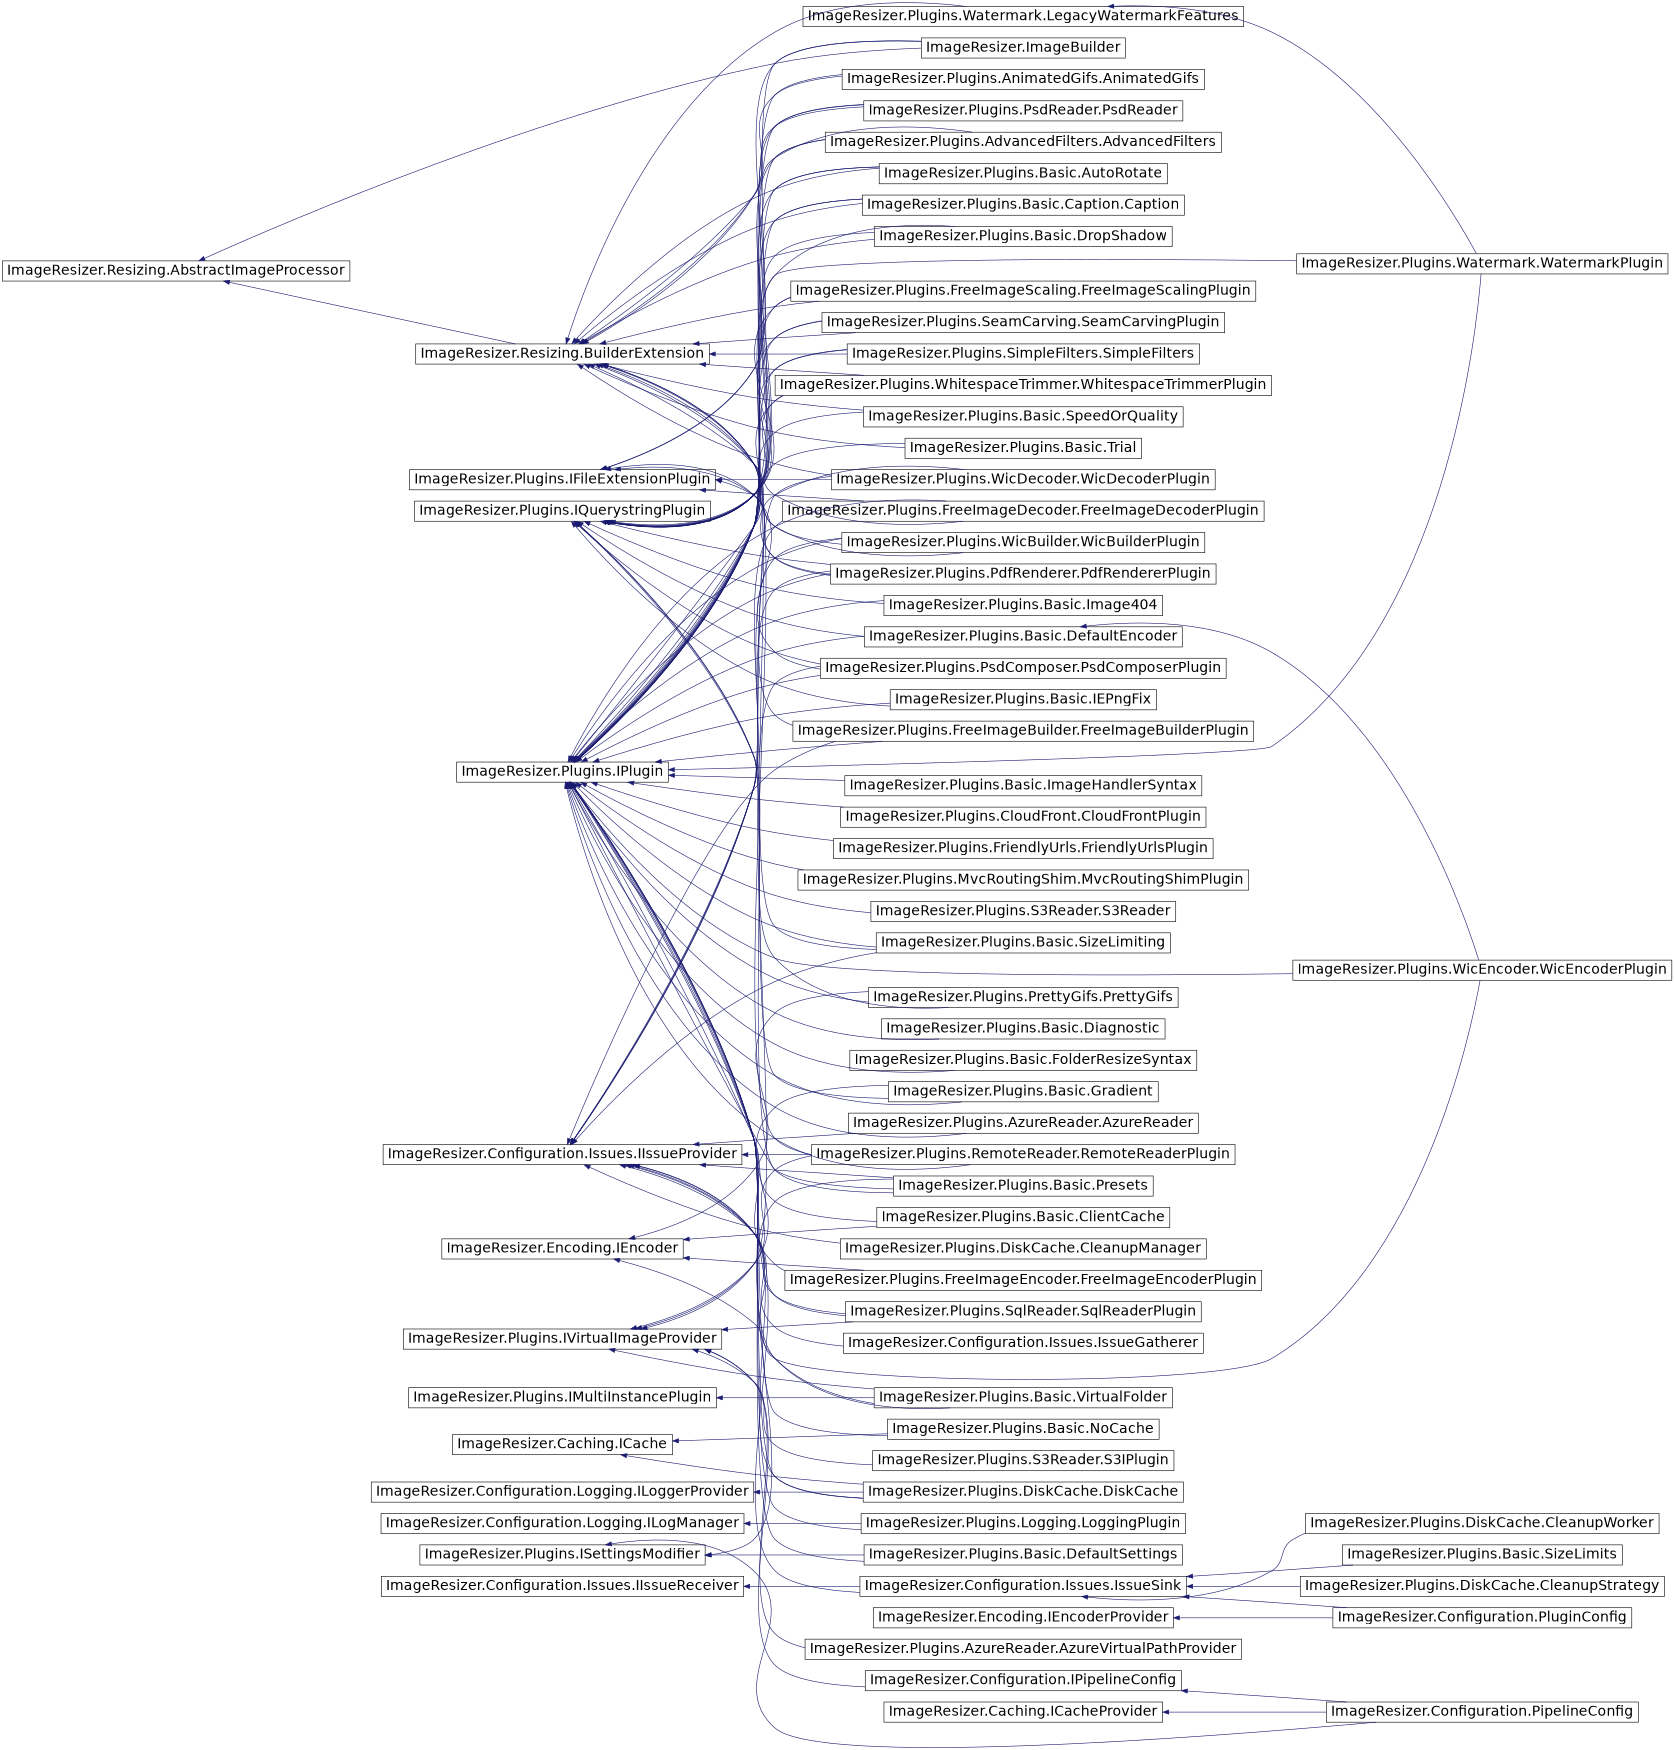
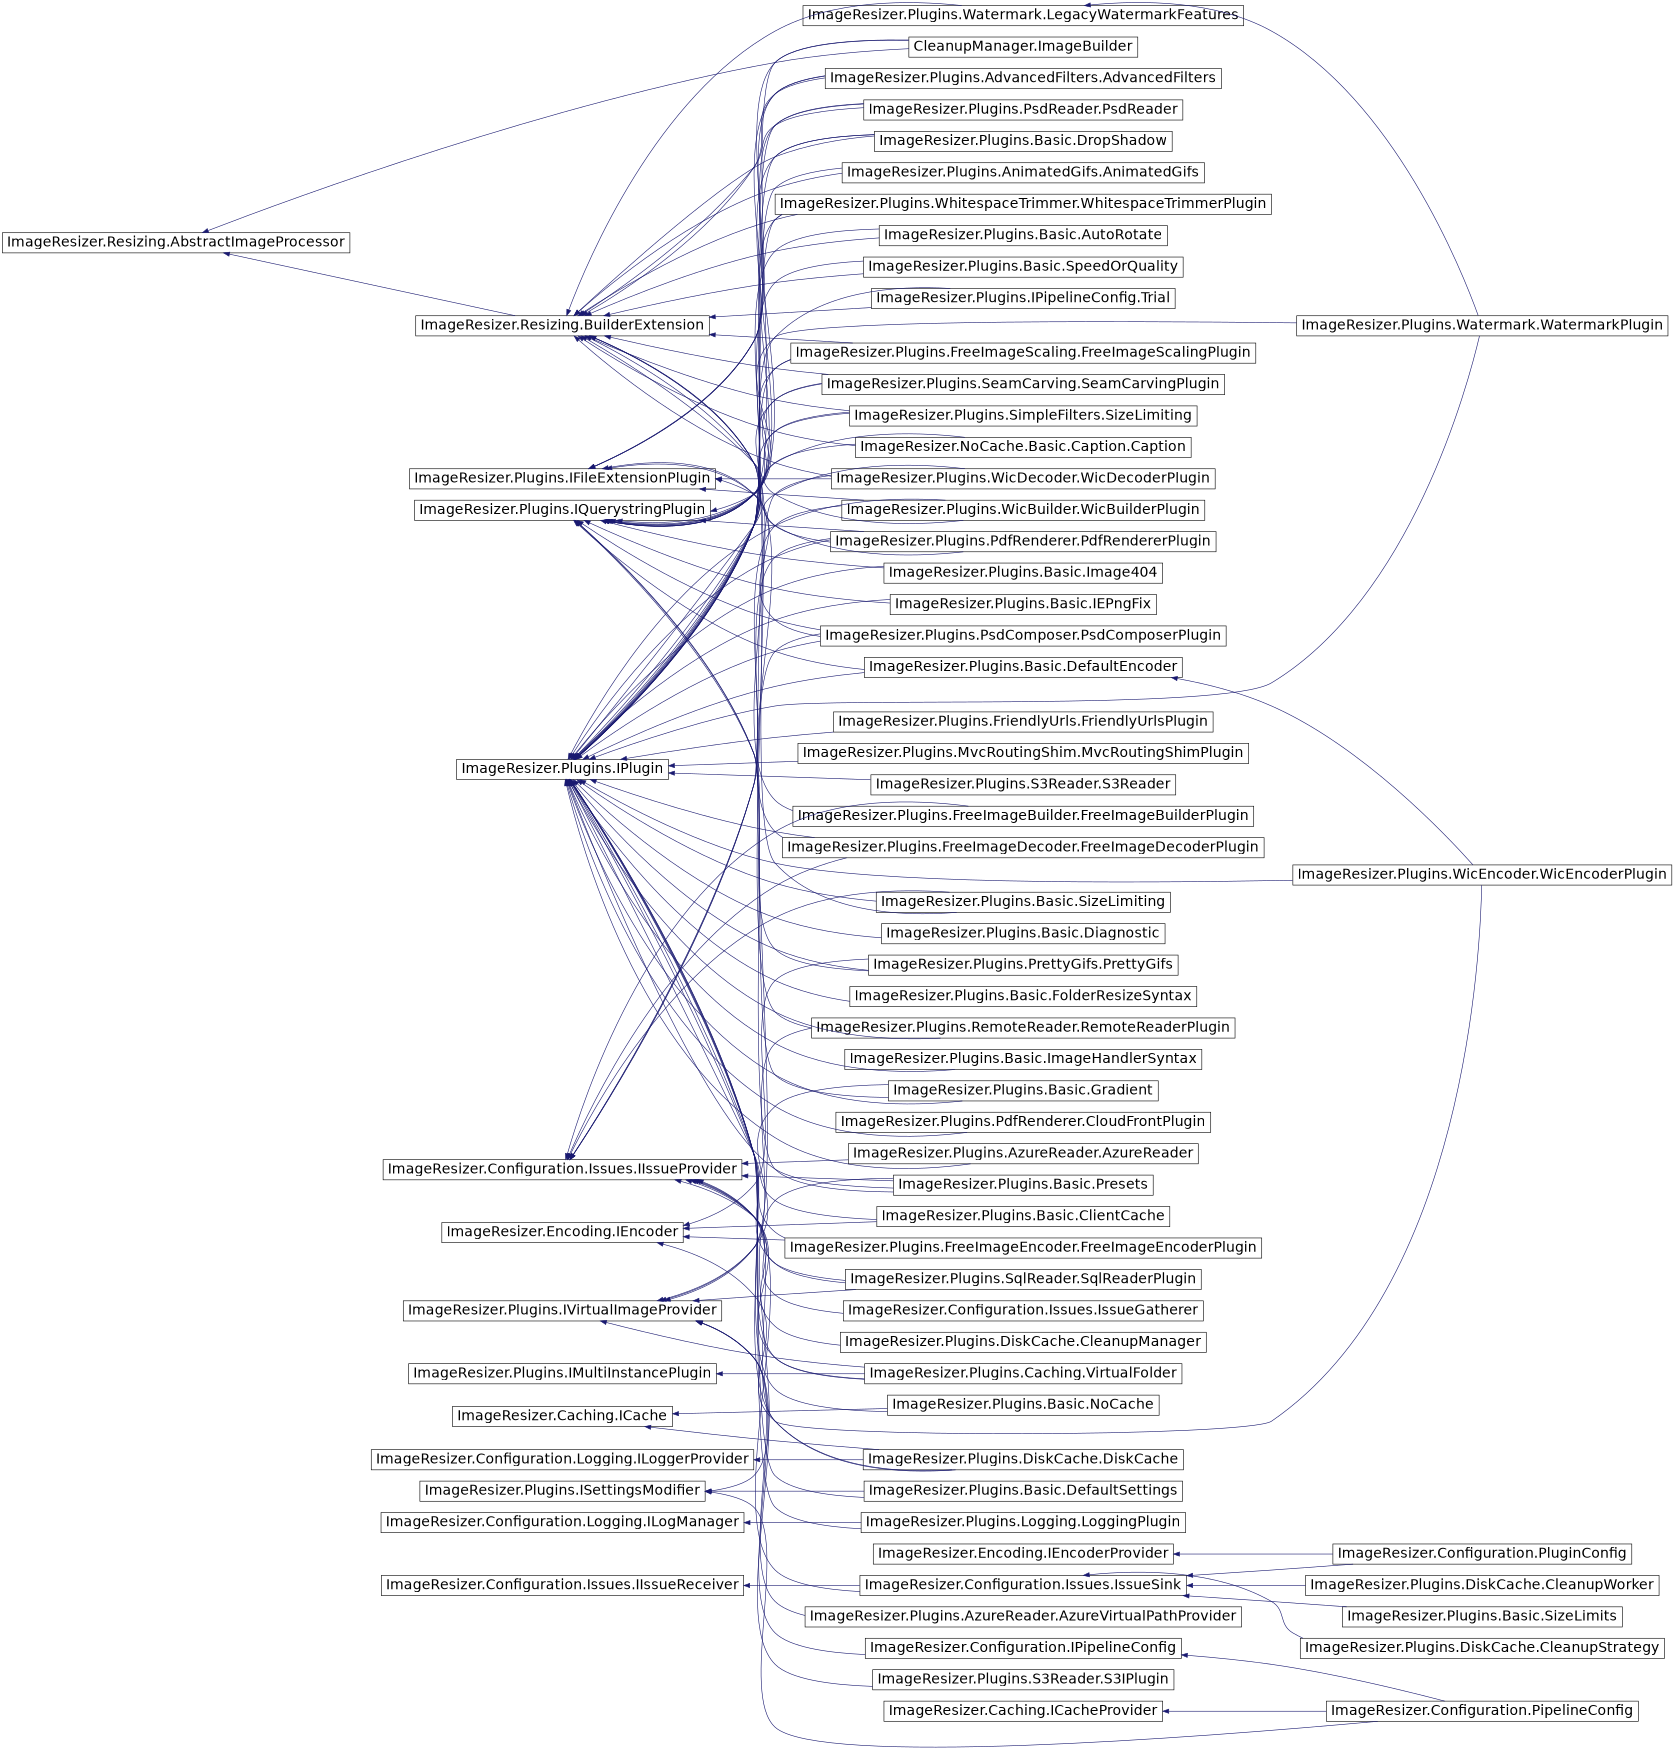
node "ImageResizer.ImageBuilder": label "ImageResizer.ImageBuilder" -> "CleanupManager.ImageBuilder"
node "ImageResizer.Plugins.Basic.Caption.Caption": label "ImageResizer.Plugins.Basic.Caption.Caption" -> "ImageResizer.NoCache.Basic.Caption.Caption"
node "ImageResizer.Plugins.SimpleFilters.SimpleFilters": label "ImageResizer.Plugins.SimpleFilters.SimpleFilters" -> "ImageResizer.Plugins.SimpleFilters.SizeLimiting"
edge "ImageResizer.Plugins.Basic.AutoRotate" -> "ImageResizer.Plugins.IQuerystringPlugin": removed
node "ImageResizer.Plugins.Basic.Trial": label "ImageResizer.Plugins.Basic.Trial" -> "ImageResizer.Plugins.IPipelineConfig.Trial"
edge "ImageResizer.Plugins.AdvancedFilters.AdvancedFilters" -> "ImageResizer.Plugins.IPlugin": now "ImageResizer.Plugins.AdvancedFilters.AdvancedFilters" -> "ImageResizer.Plugins.IFileExtensionPlugin"
edge "ImageResizer.Plugins.FreeImageDecoder.FreeImageDecoderPlugin" -> "ImageResizer.Resizing.BuilderExtension": removed
edge "ImageResizer.Plugins.FreeImageBuilder.FreeImageBuilderPlugin" -> "ImageResizer.Plugins.IPlugin": removed
node "ImageResizer.Plugins.CloudFront.CloudFrontPlugin": label "ImageResizer.Plugins.CloudFront.CloudFrontPlugin" -> "ImageResizer.Plugins.PdfRenderer.CloudFrontPlugin"
edge "ImageResizer.Plugins.RemoteReader.RemoteReaderPlugin" -> "ImageResizer.Configuration.Issues.IIssueProvider": removed
node "ImageResizer.Plugins.Basic.VirtualFolder": label "ImageResizer.Plugins.Basic.VirtualFolder" -> "ImageResizer.Plugins.Caching.VirtualFolder"
